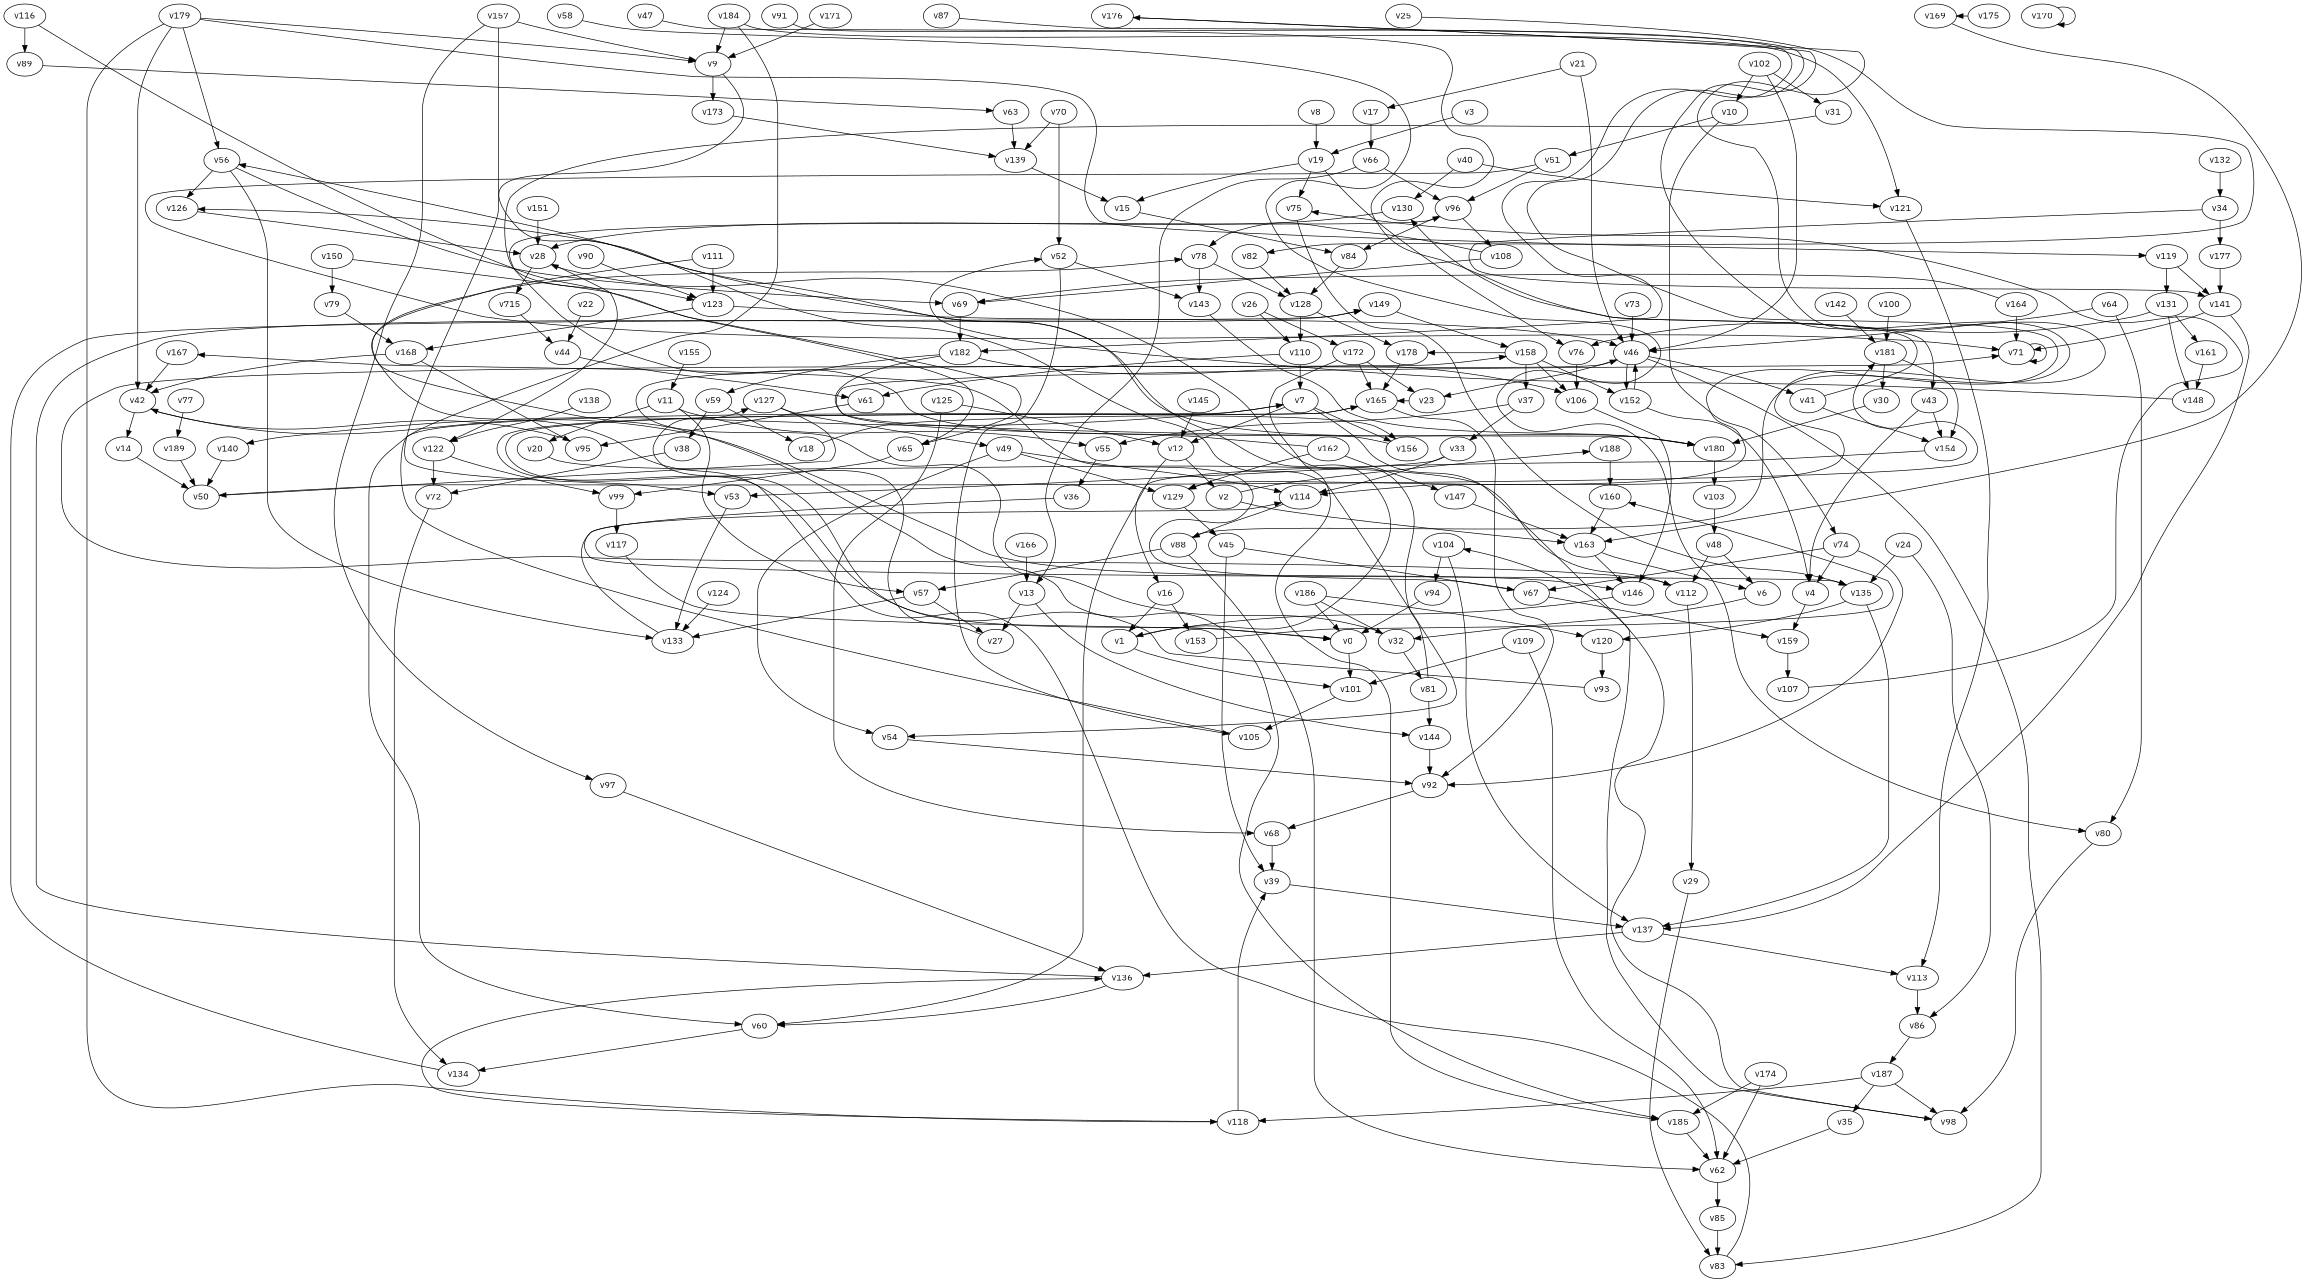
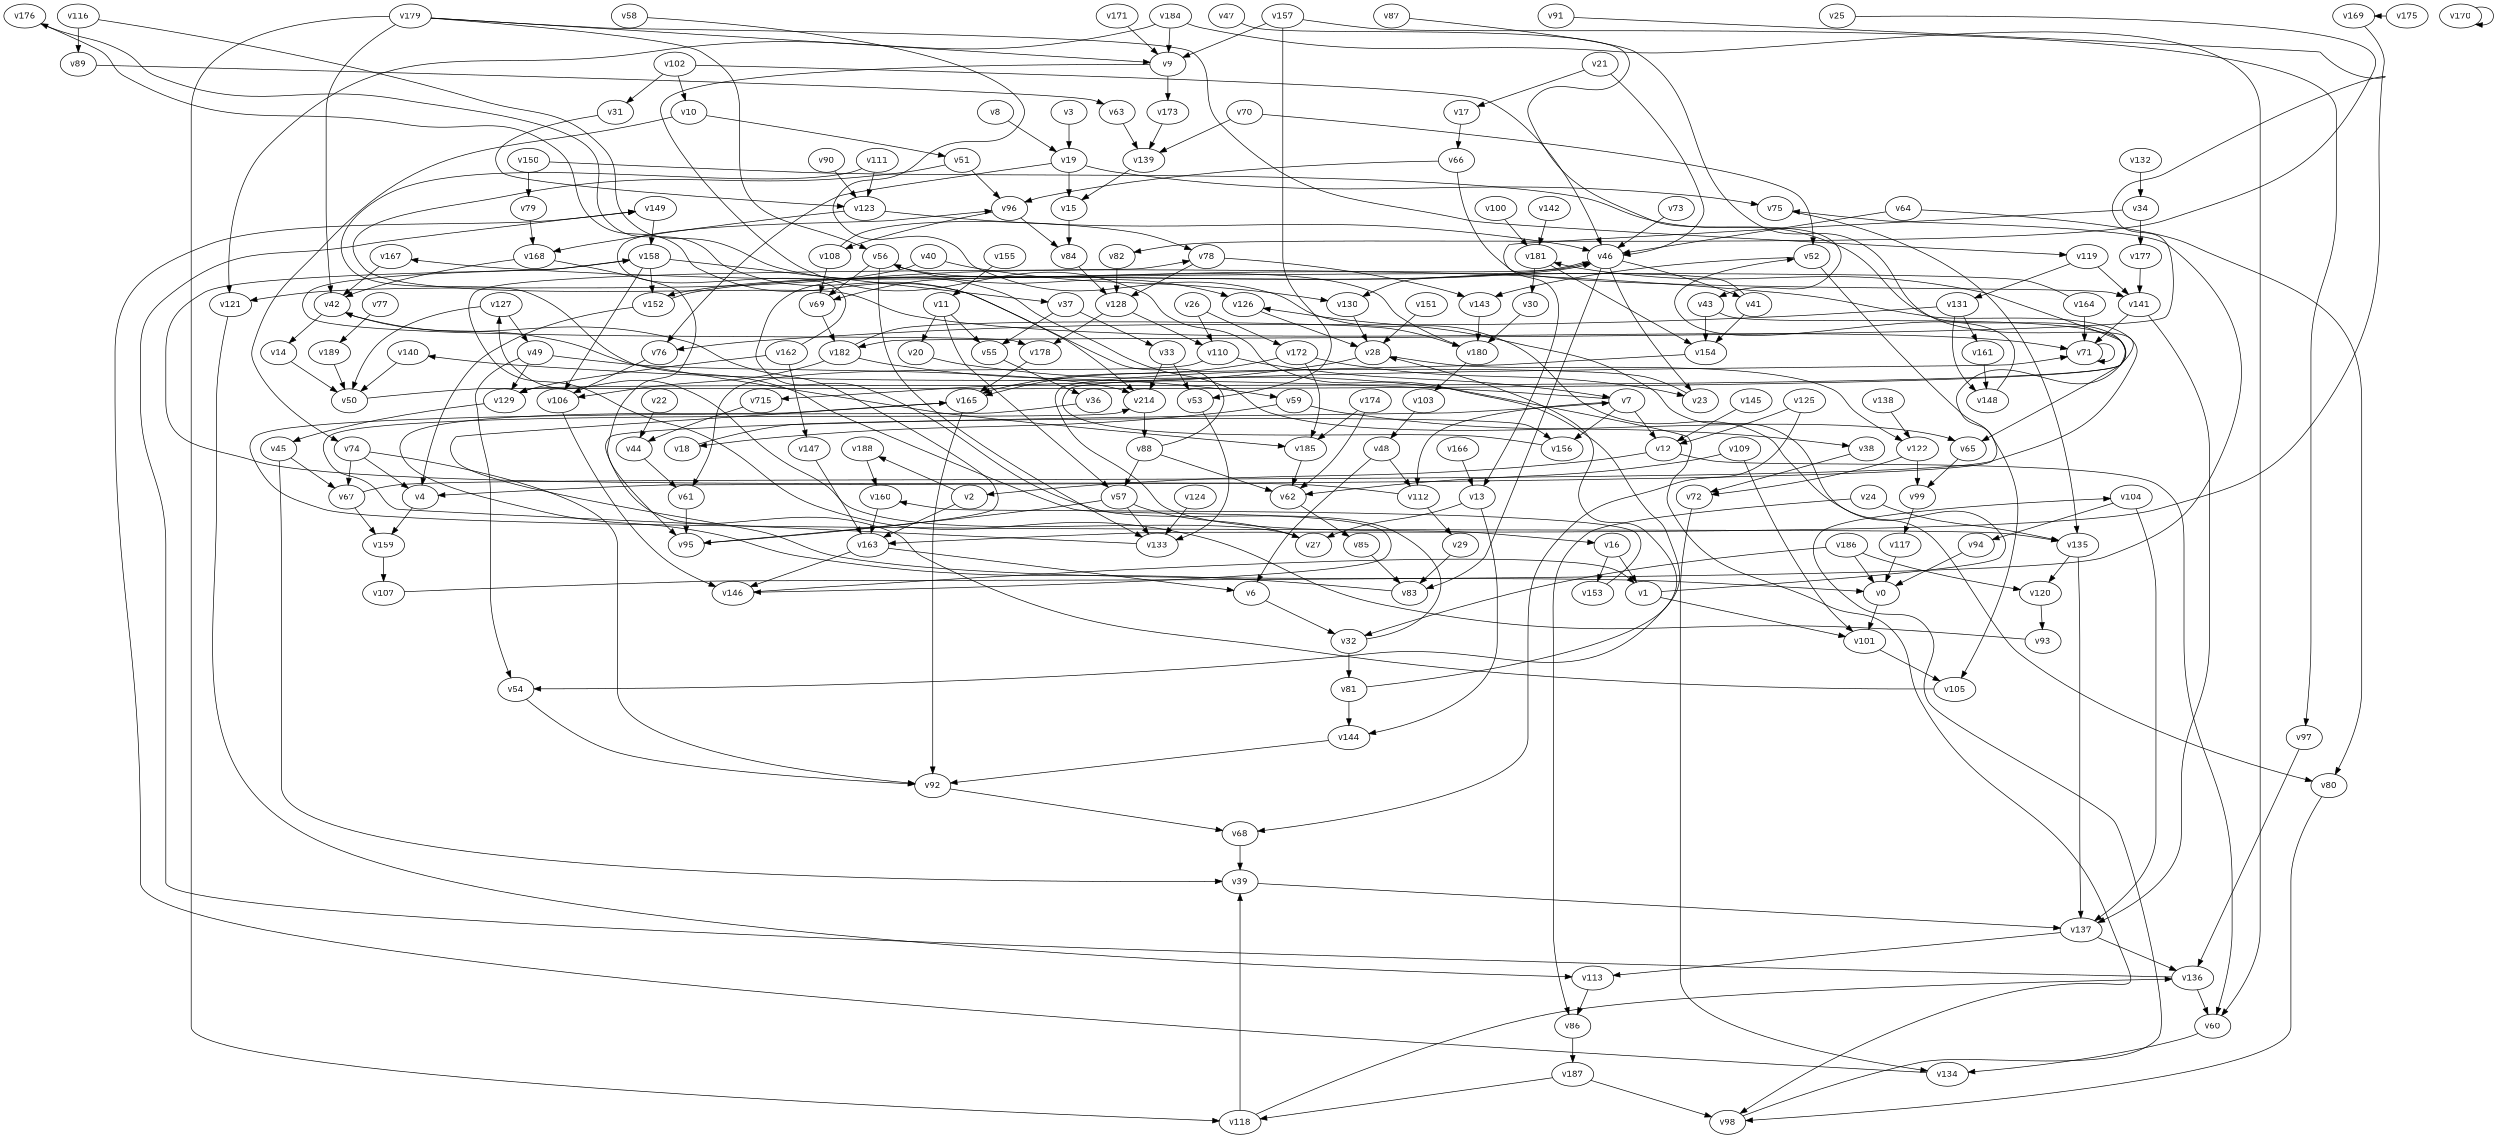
node "v114": label "v114" -> "v214"
edge "v57" -> "v95": added
node "v35": removed
